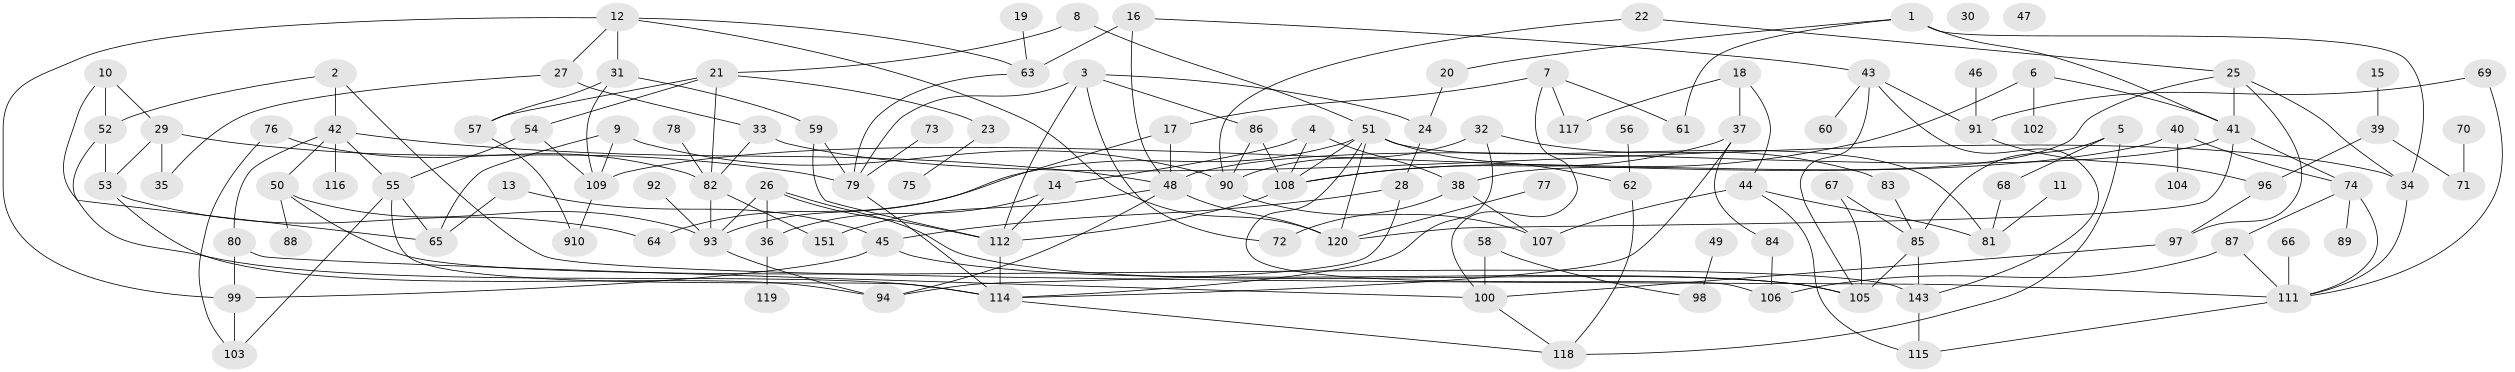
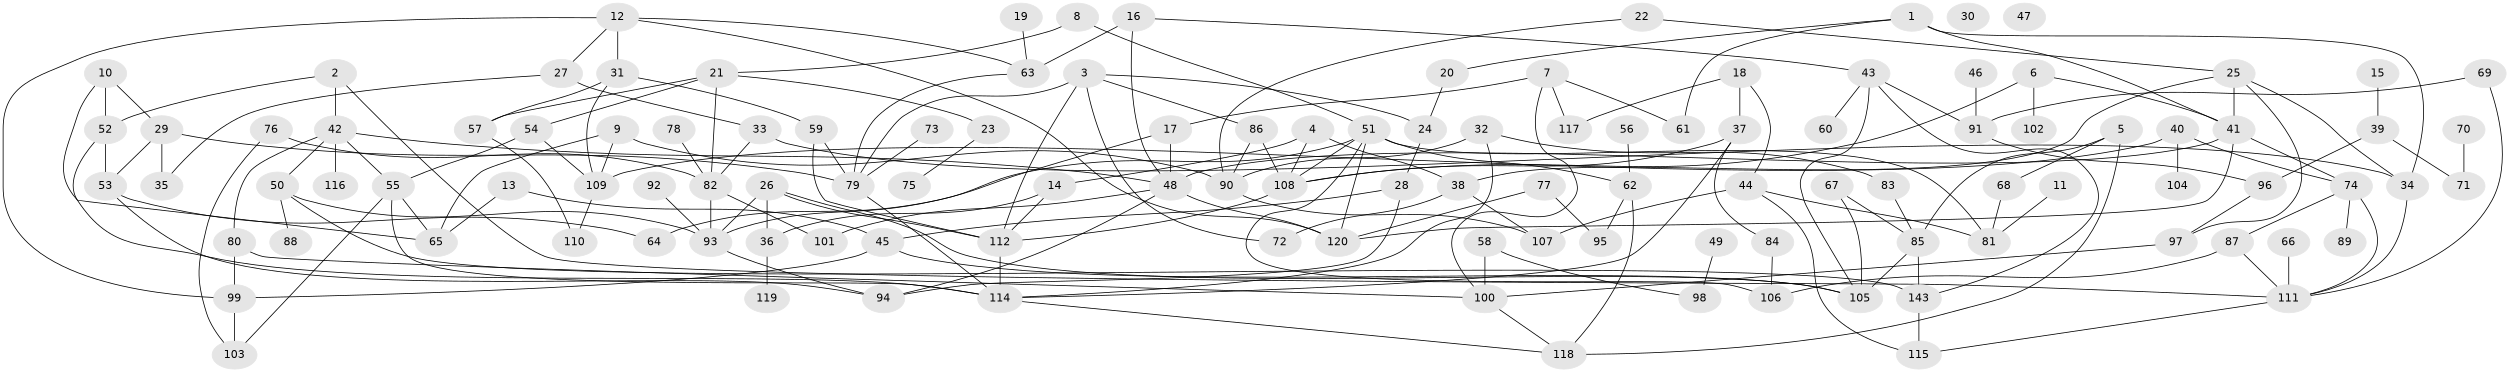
node "910": label "910" -> "110"
node "151": label "151" -> "101"
node "95": added
